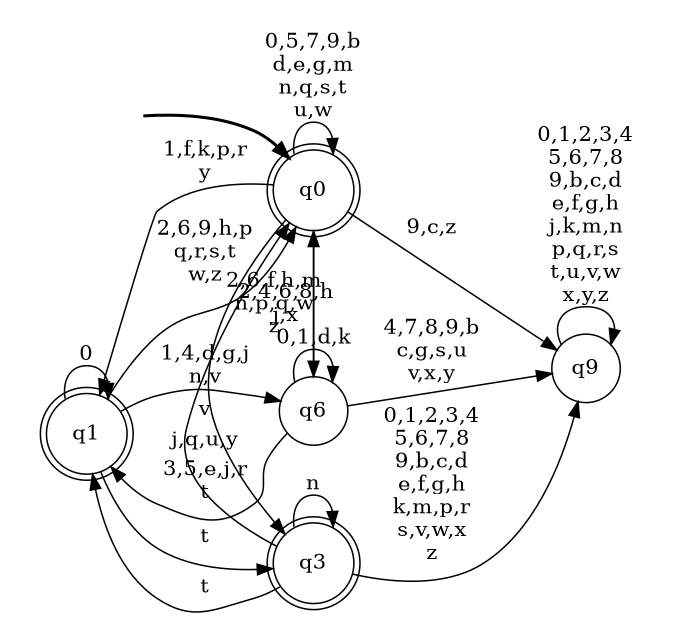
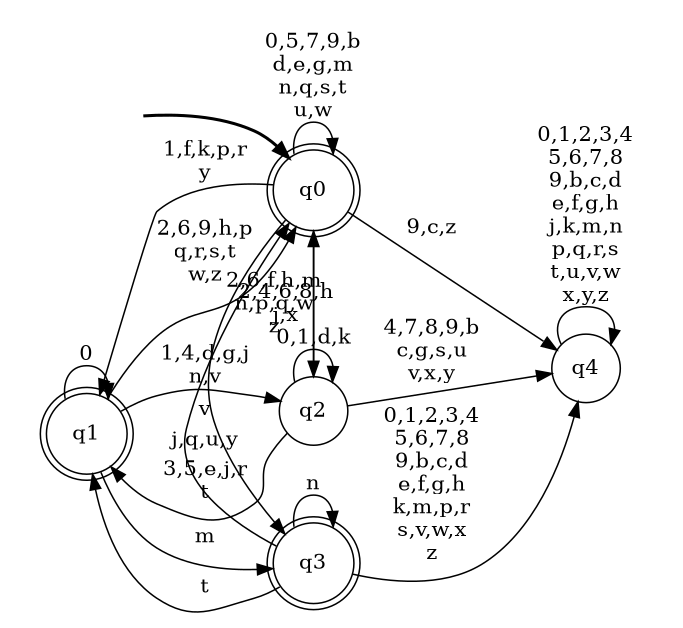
node "q9": label "q9" -> "q4"
node "q6": label "q6" -> "q2"
edge "q1" -> "q3": label "t" -> "m"
